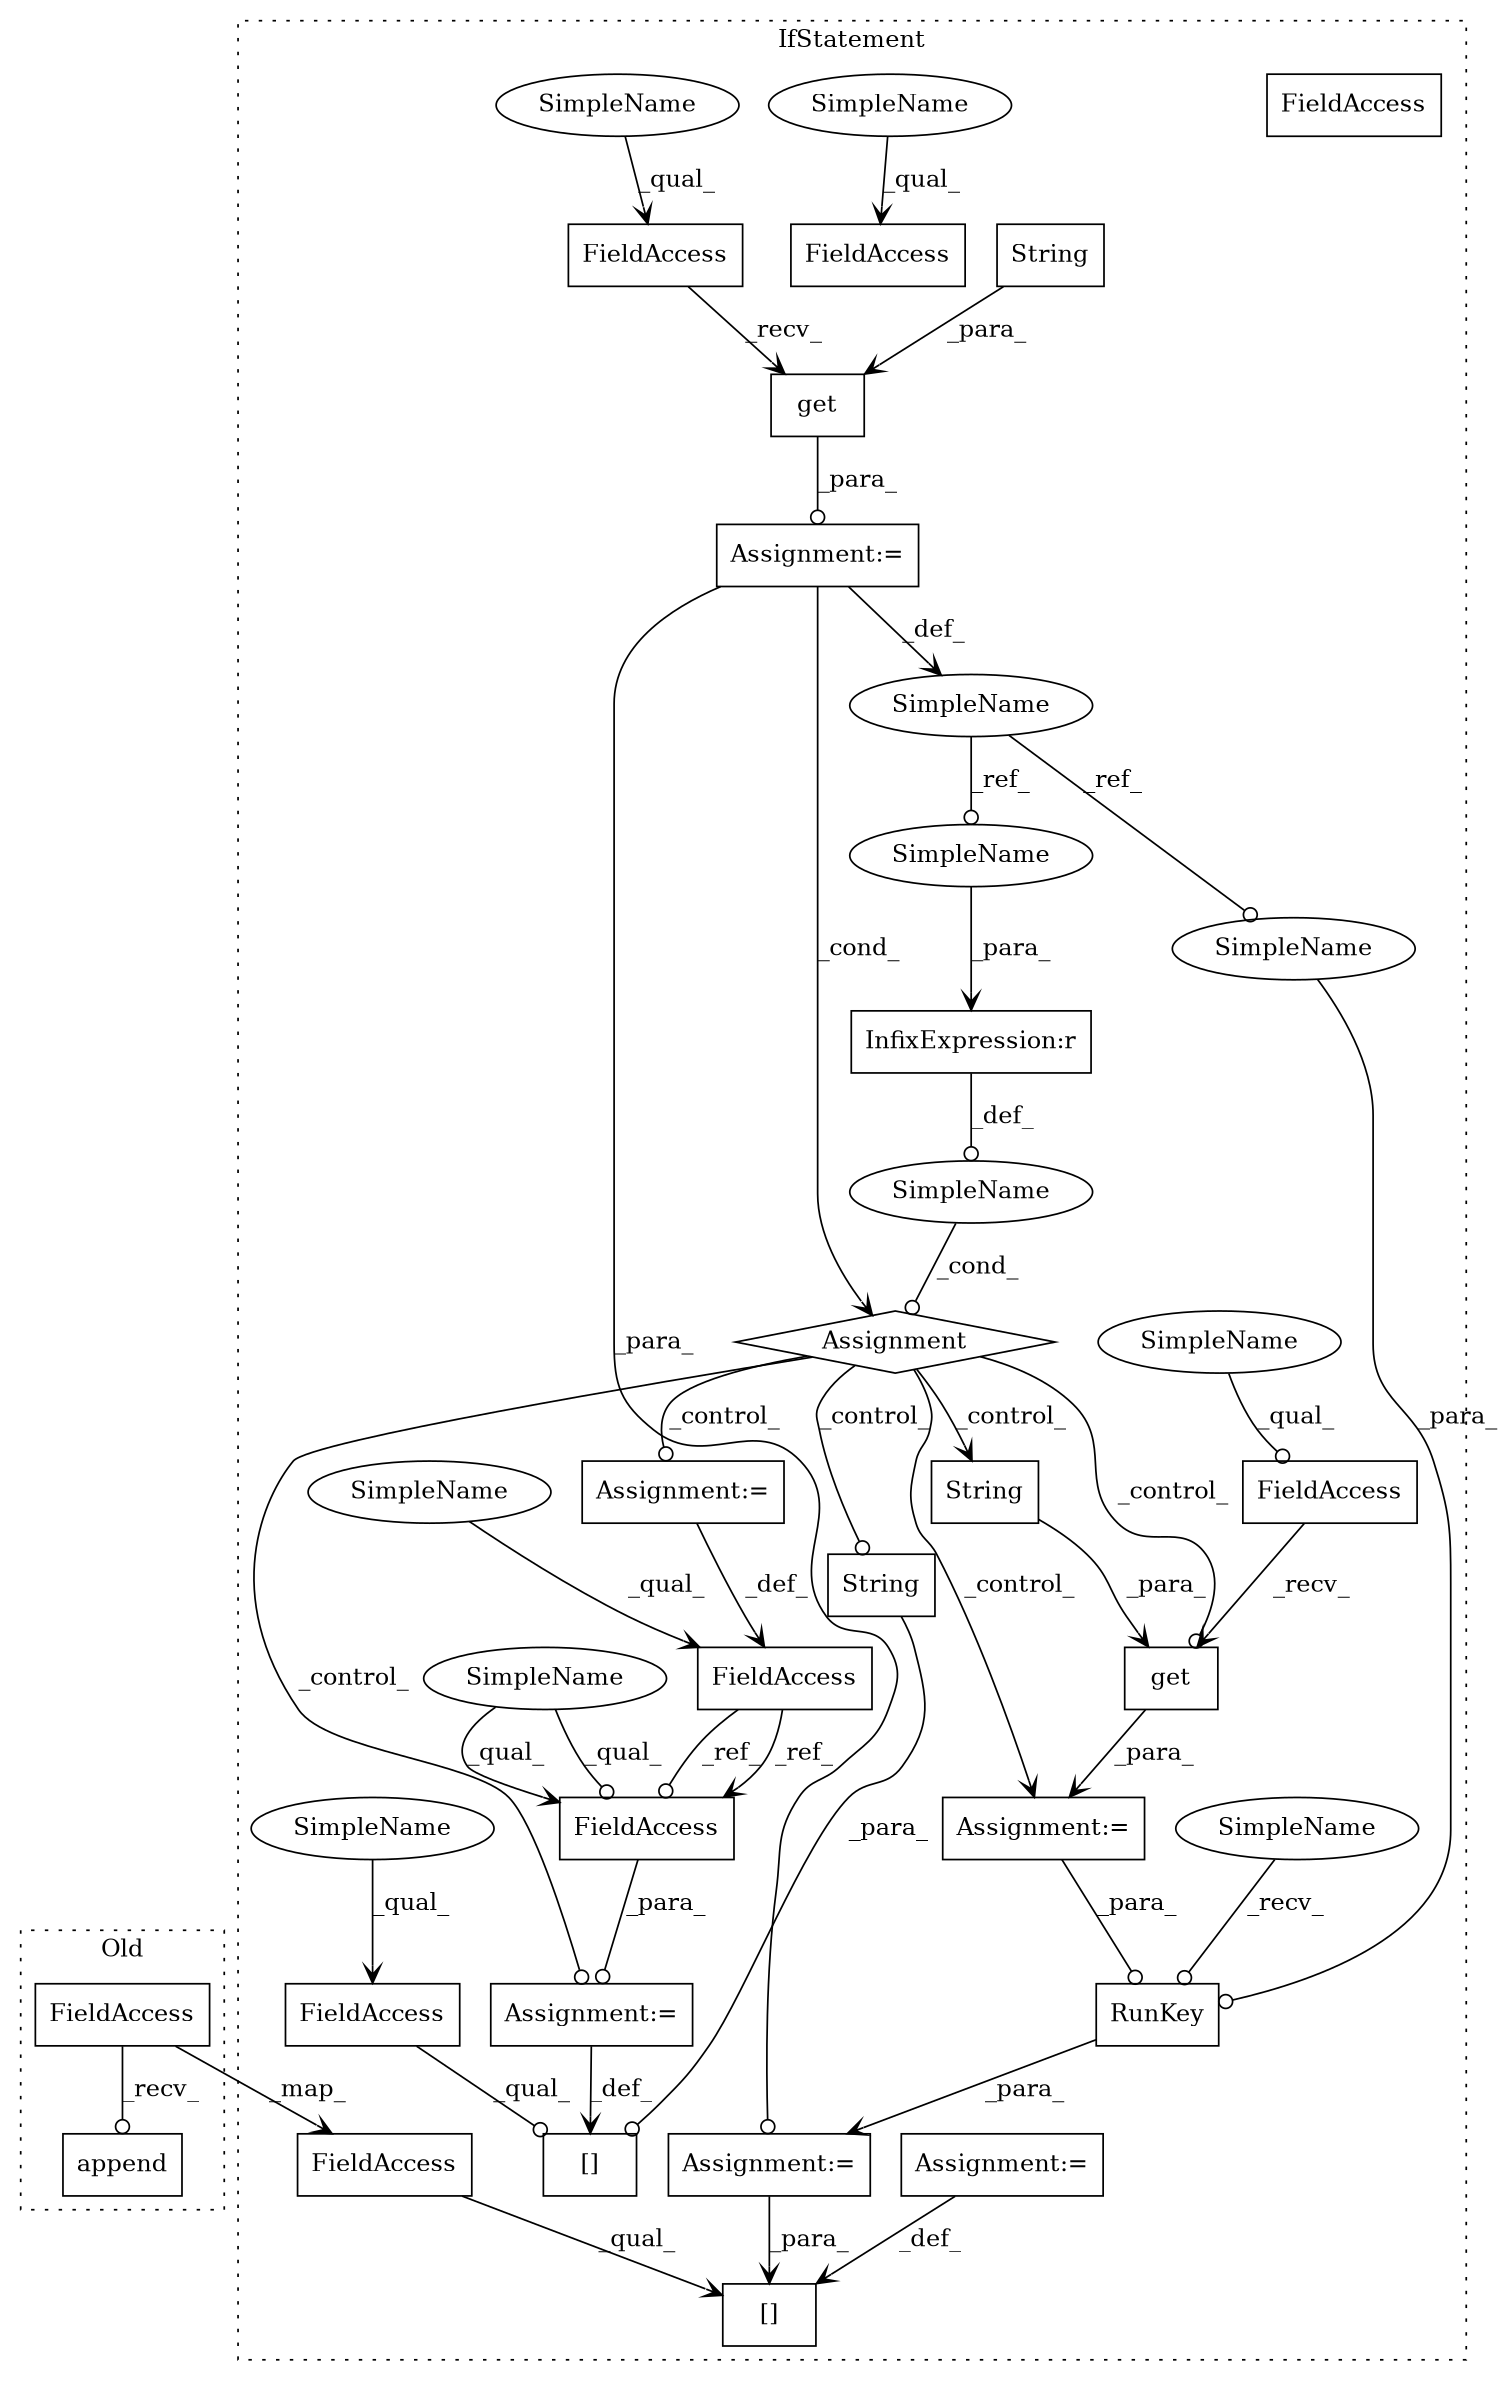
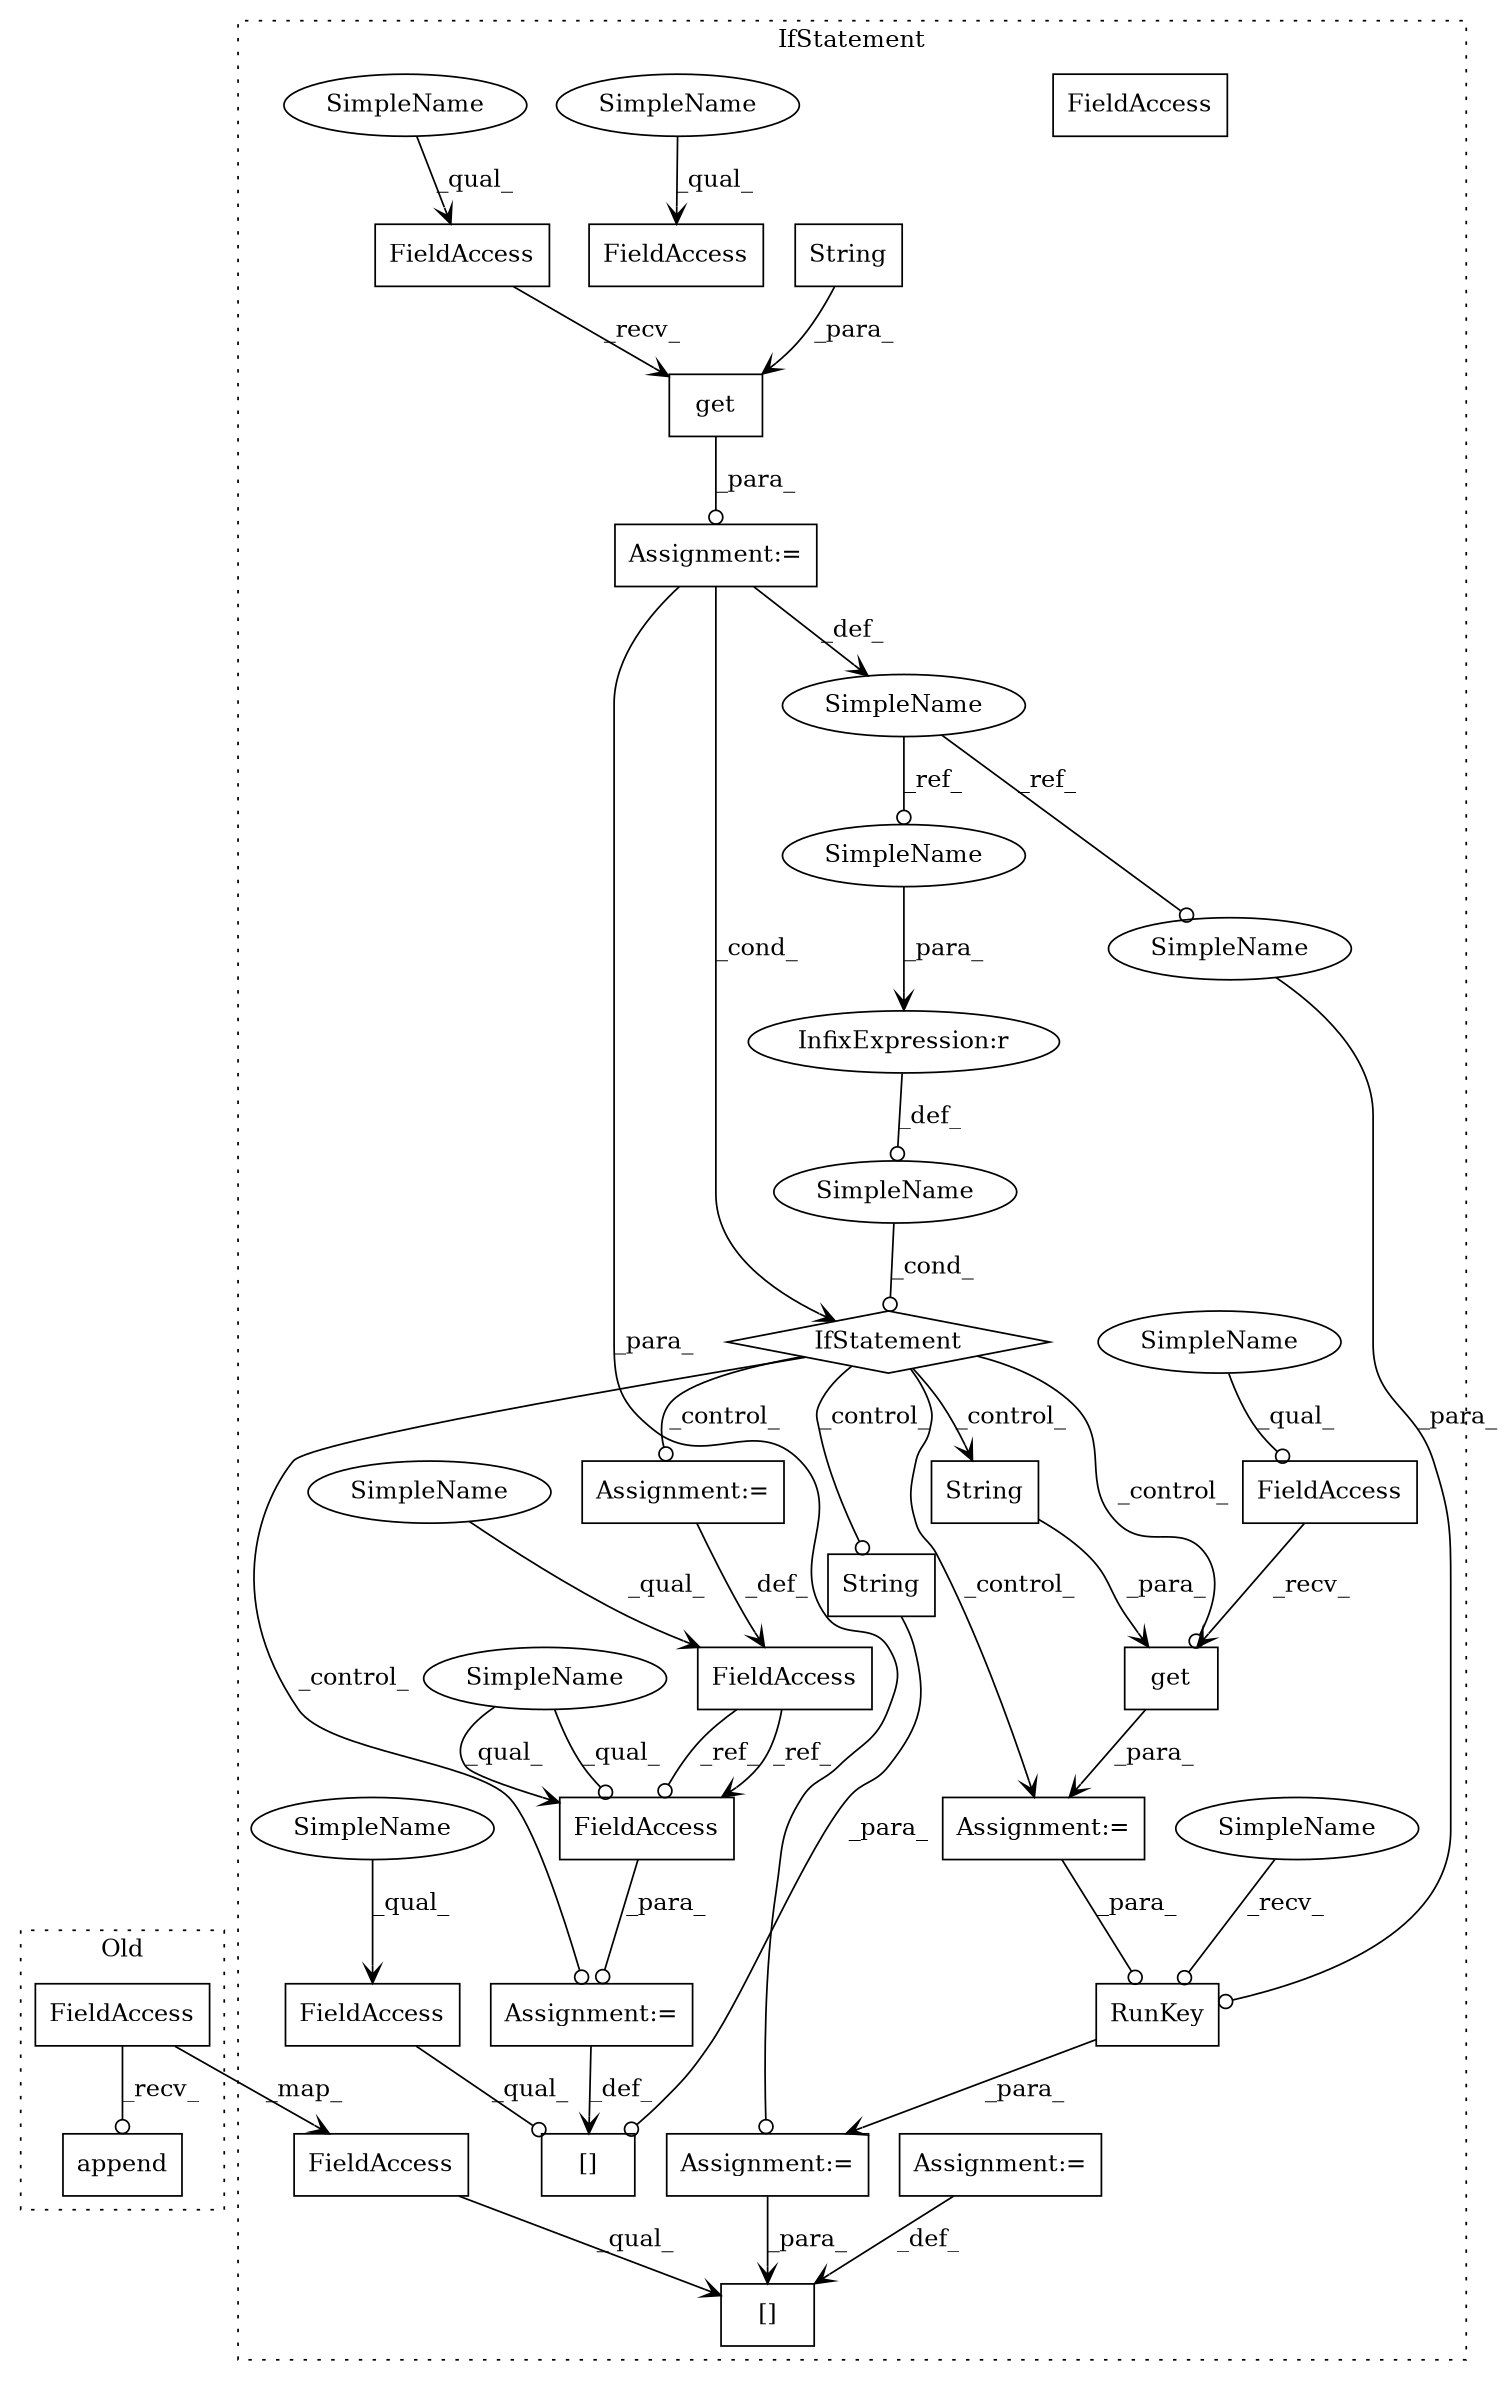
node "InfixExpression:r": shape box -> ellipse
node "Assignment": label "Assignment" -> "IfStatement"
